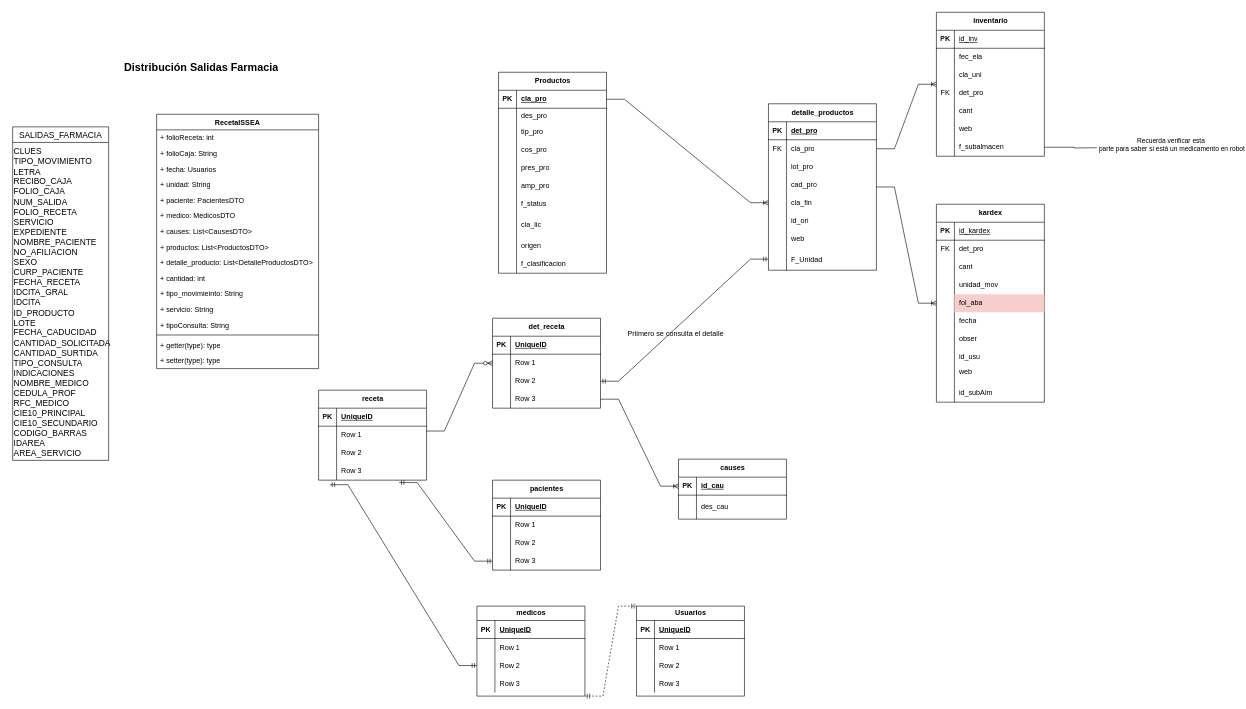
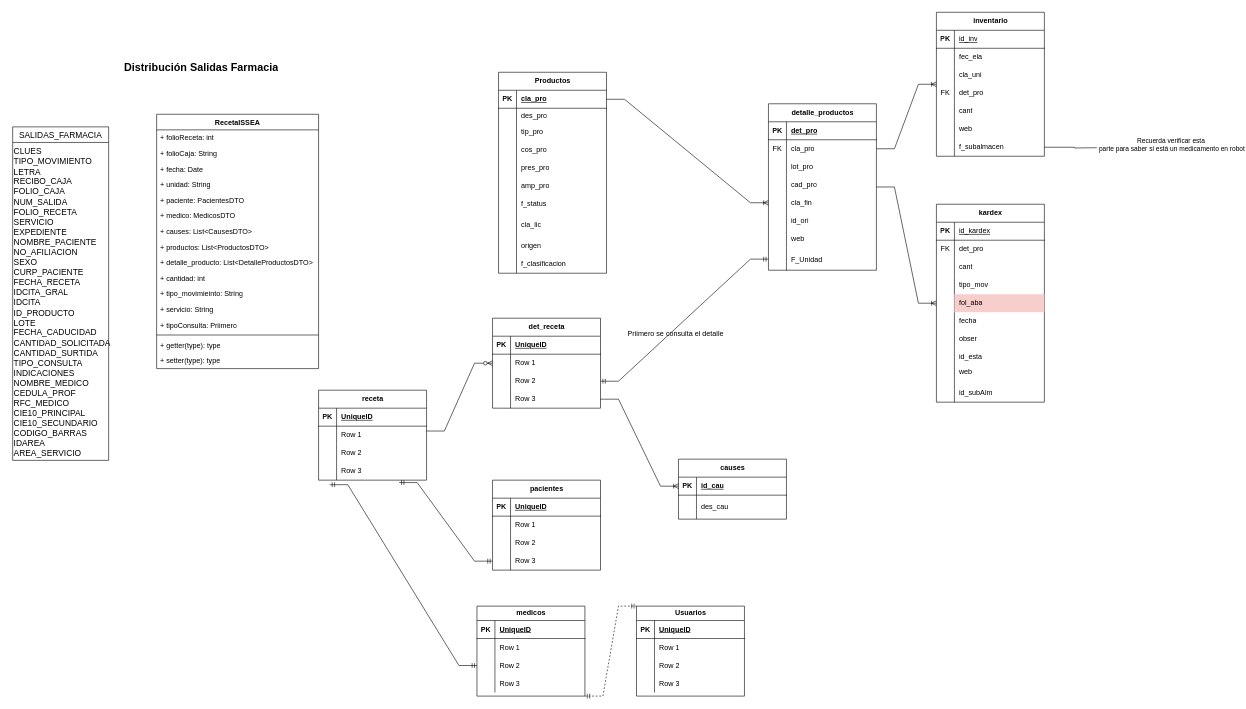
node "+ fecha: Usuarios": label "+ fecha: Usuarios" -> "+ fecha: Date"
node "unidad_mov": label "unidad_mov" -> "tipo_mov"
node "+ tipoConsulta: String": label "+ tipoConsulta: String" -> "+ tipoConsulta: Priimero"
node "id_usu": label "id_usu" -> "id_esta"
